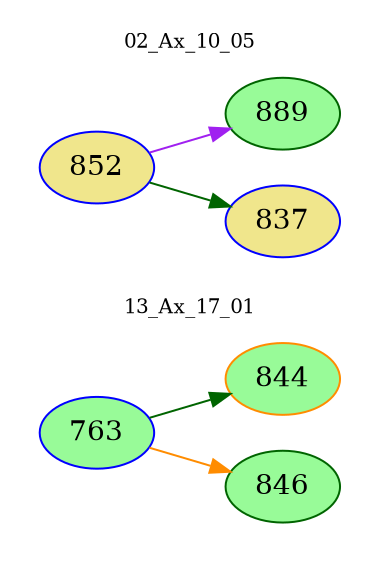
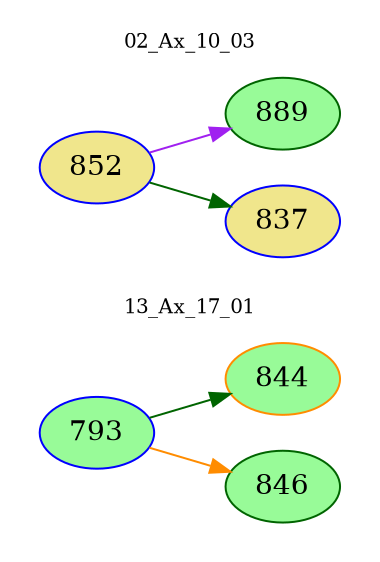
cluster "02_Ax_10_05": label "02_Ax_10_05" -> "02_Ax_10_03"
node "763": label "763" -> "793"
